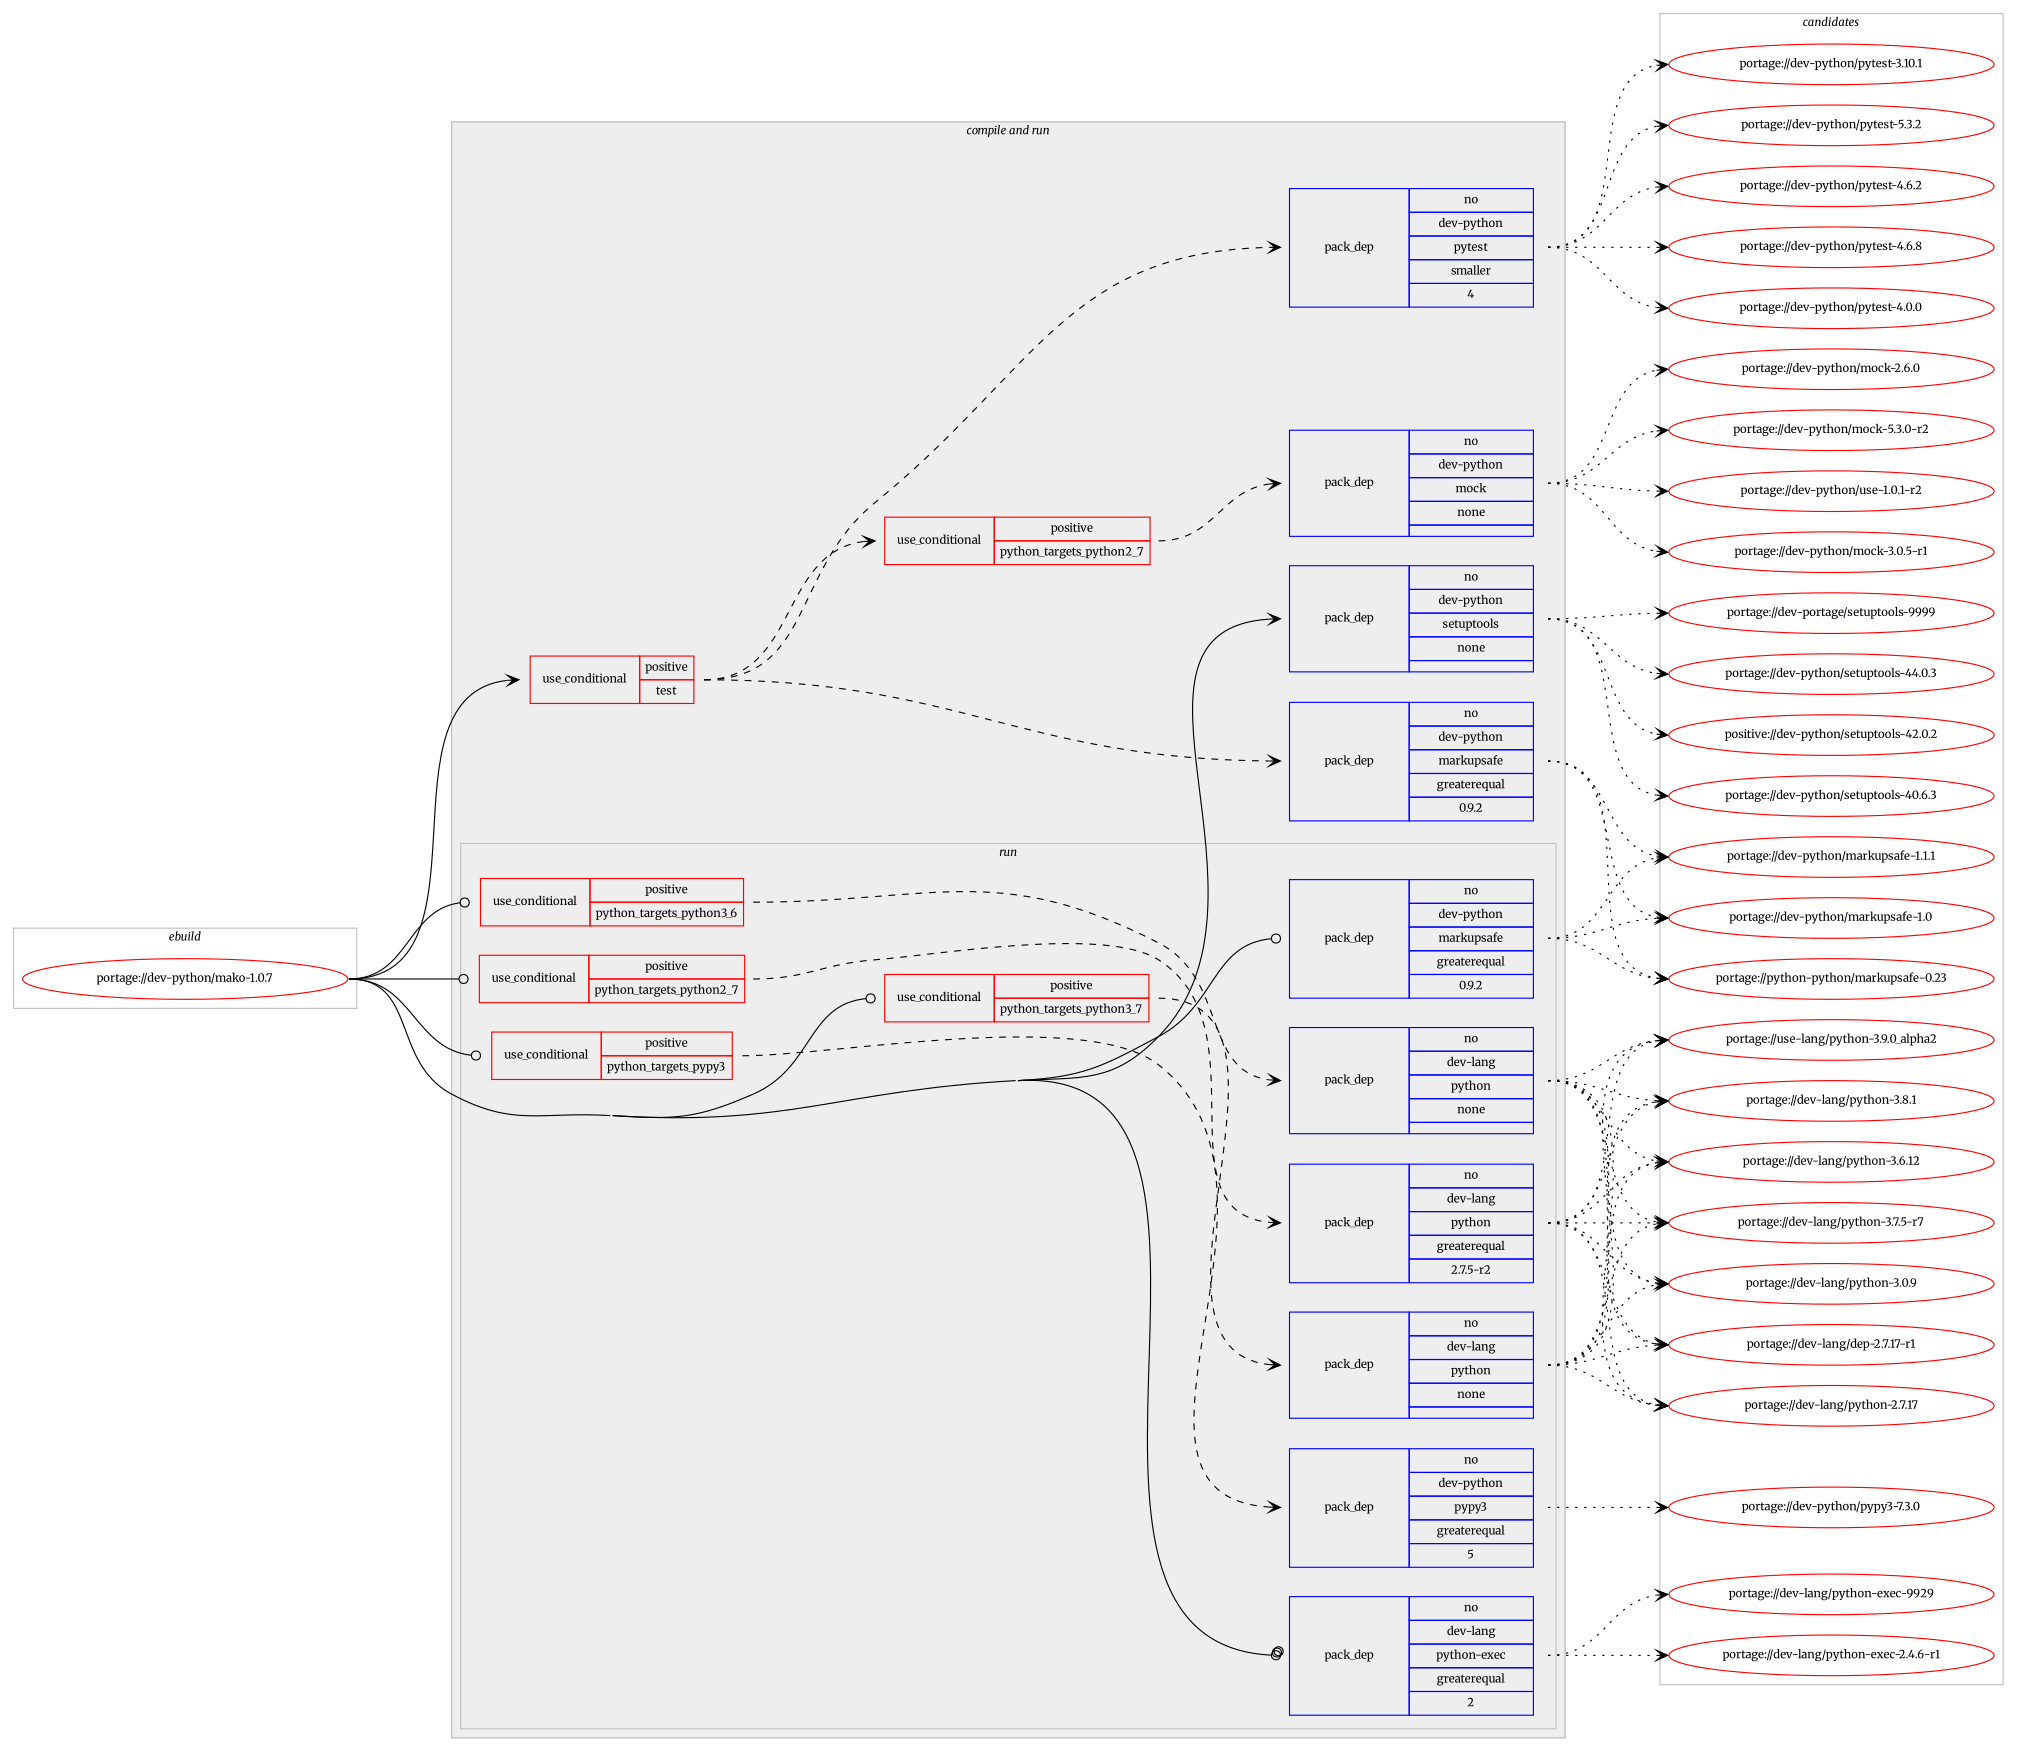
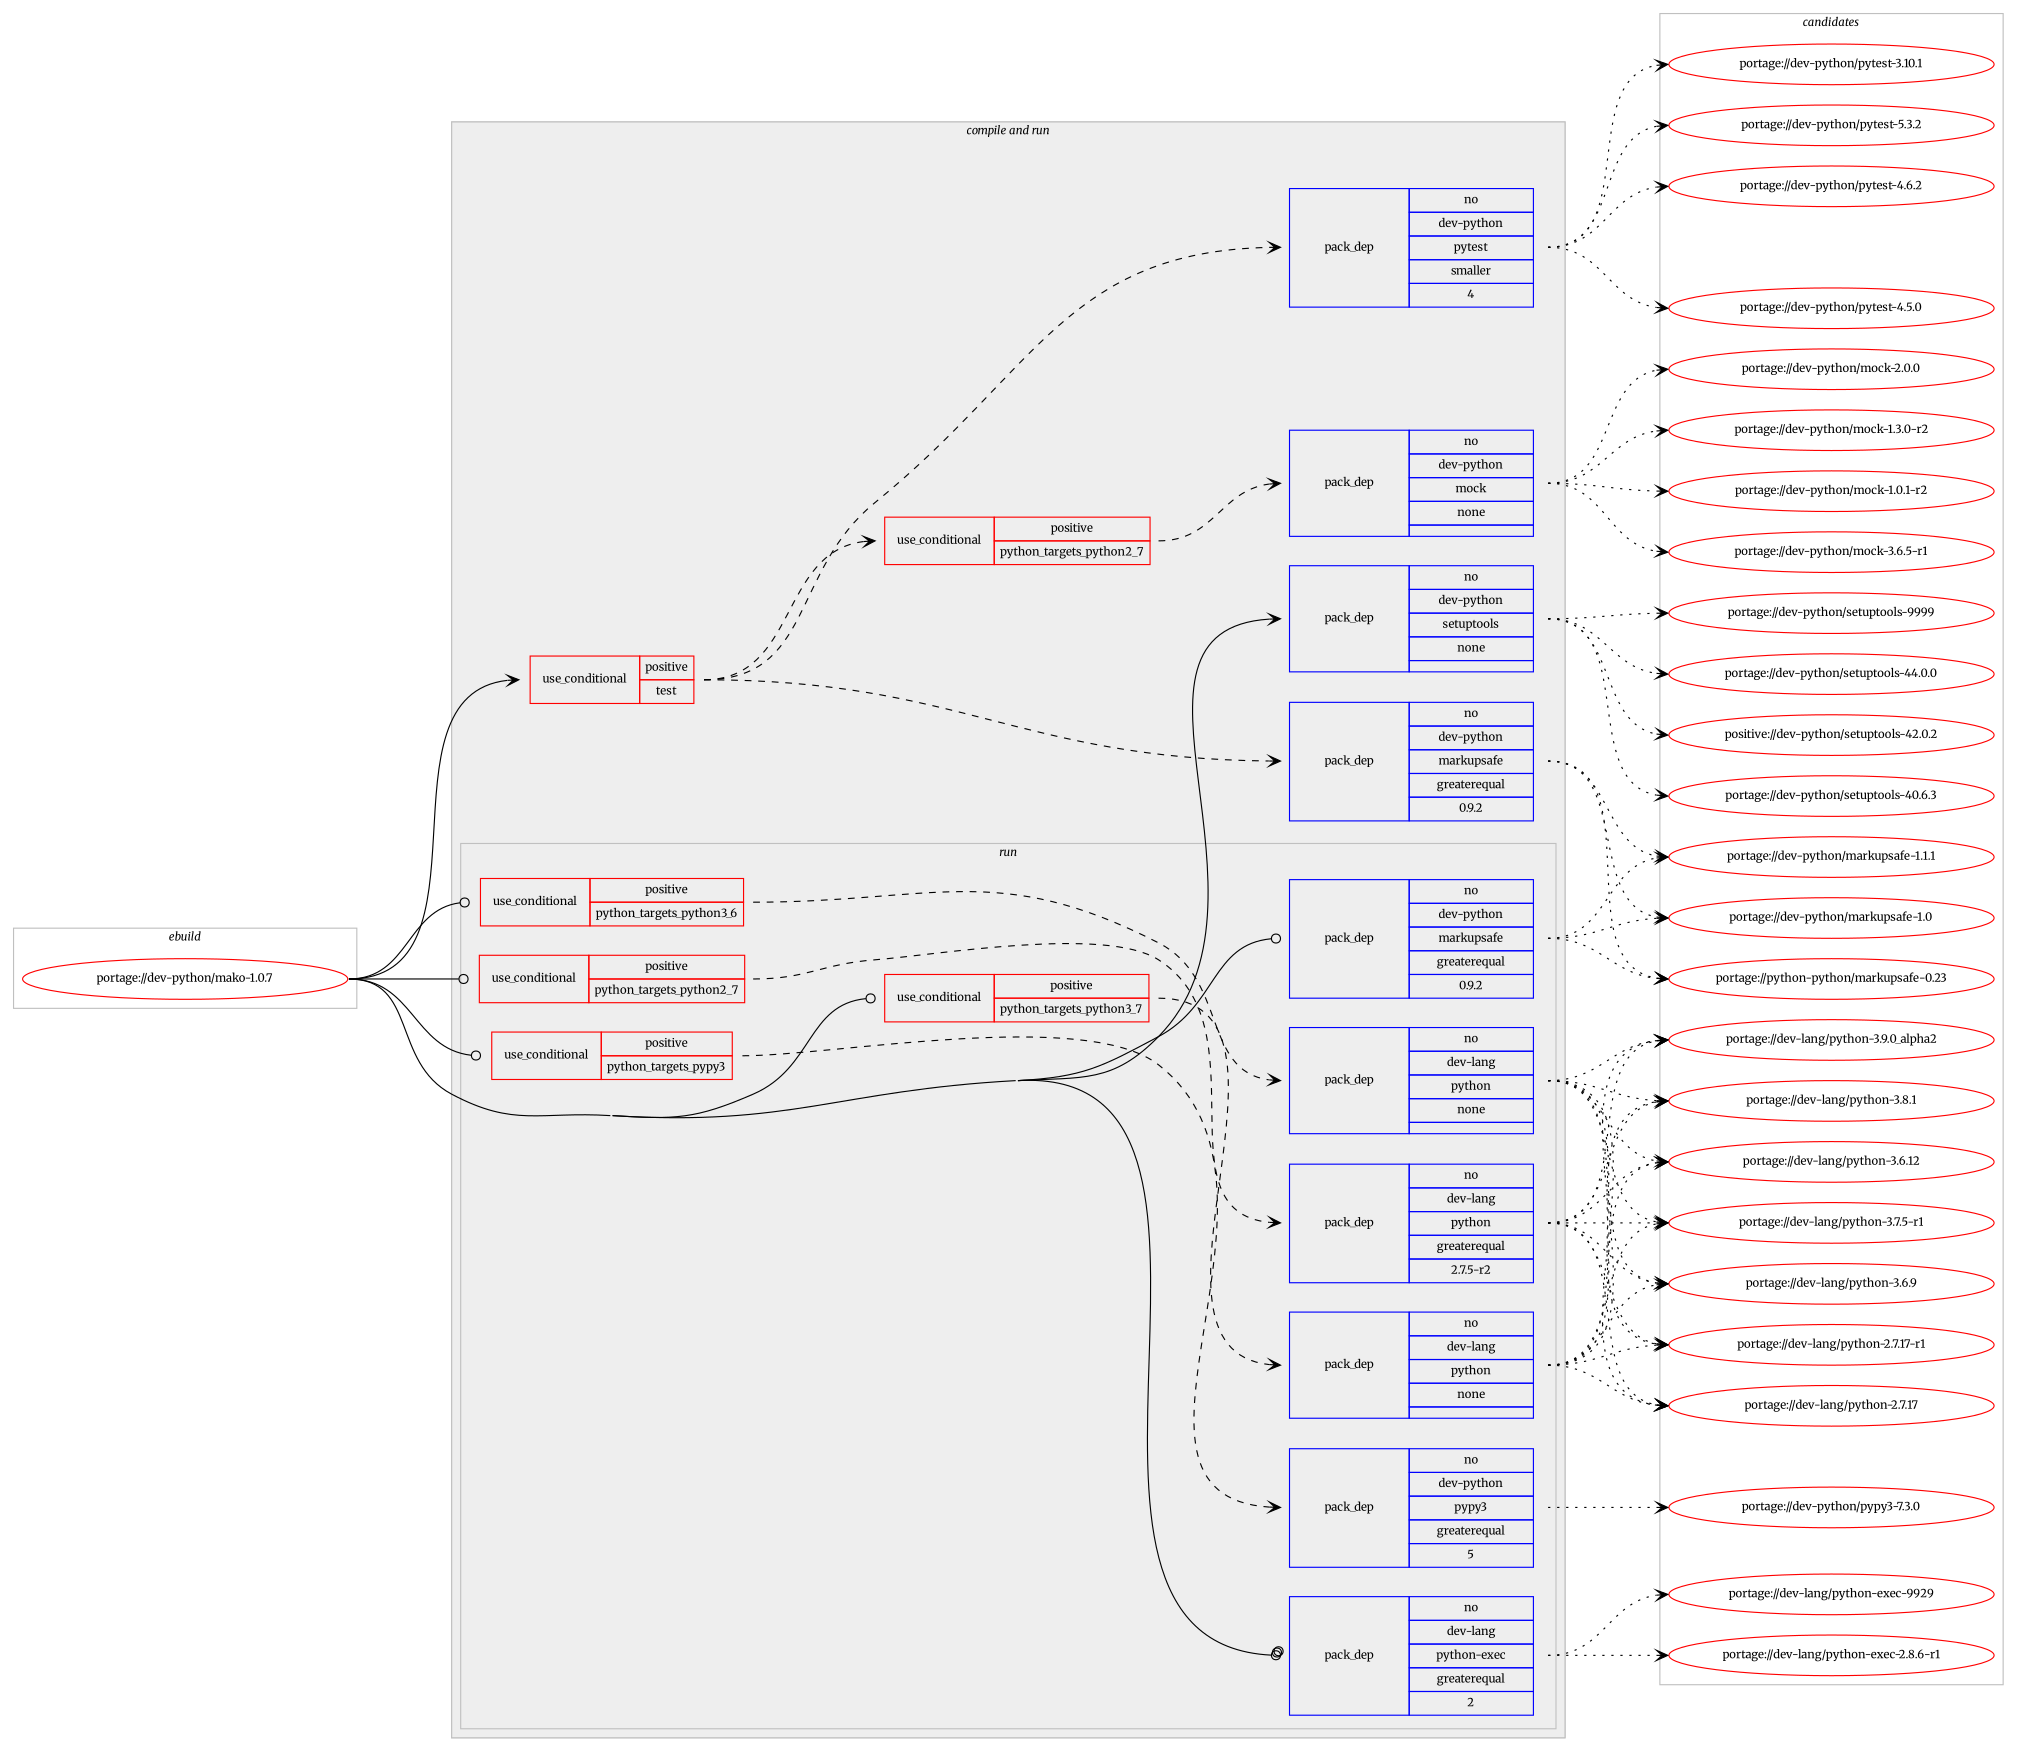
node "portage://dev-python/pytest-4.6.8": removed
node "portage://dev-python/pytest-4.0.0": label "portage://dev-python/pytest-4.0.0" -> "portage://dev-python/pytest-4.5.0"
node "portage://dev-python/mock-2.6.0": label "portage://dev-python/mock-2.6.0" -> "portage://dev-python/mock-2.0.0"
node "portage://dev-python/mock-5.3.0-r2": label "portage://dev-python/mock-5.3.0-r2" -> "portage://dev-python/mock-1.3.0-r2"
node "portage://dev-python/use-1.0.1-r2": label "portage://dev-python/use-1.0.1-r2" -> "portage://dev-python/mock-1.0.1-r2"
node "portage://dev-python/mock-3.0.5-r1": label "portage://dev-python/mock-3.0.5-r1" -> "portage://dev-python/mock-3.6.5-r1"
node "portage://dev-portage/setuptools-9999": label "portage://dev-portage/setuptools-9999" -> "portage://dev-python/setuptools-9999"
node "portage://dev-python/setuptools-44.0.3": label "portage://dev-python/setuptools-44.0.3" -> "portage://dev-python/setuptools-44.0.0"
node "portage://use-lang/python-3.9.0_alpha2": label "portage://use-lang/python-3.9.0_alpha2" -> "portage://dev-lang/python-3.9.0_alpha2"
node "portage://dev-lang/python-3.7.5-r7": label "portage://dev-lang/python-3.7.5-r7" -> "portage://dev-lang/python-3.7.5-r1"
node "portage://dev-lang/python-3.0.9": label "portage://dev-lang/python-3.0.9" -> "portage://dev-lang/python-3.6.9"
node "portage://dev-lang/dep-2.7.17-r1": label "portage://dev-lang/dep-2.7.17-r1" -> "portage://dev-lang/python-2.7.17-r1"
node "portage://dev-lang/python-exec-2.4.6-r1": label "portage://dev-lang/python-exec-2.4.6-r1" -> "portage://dev-lang/python-exec-2.8.6-r1"
